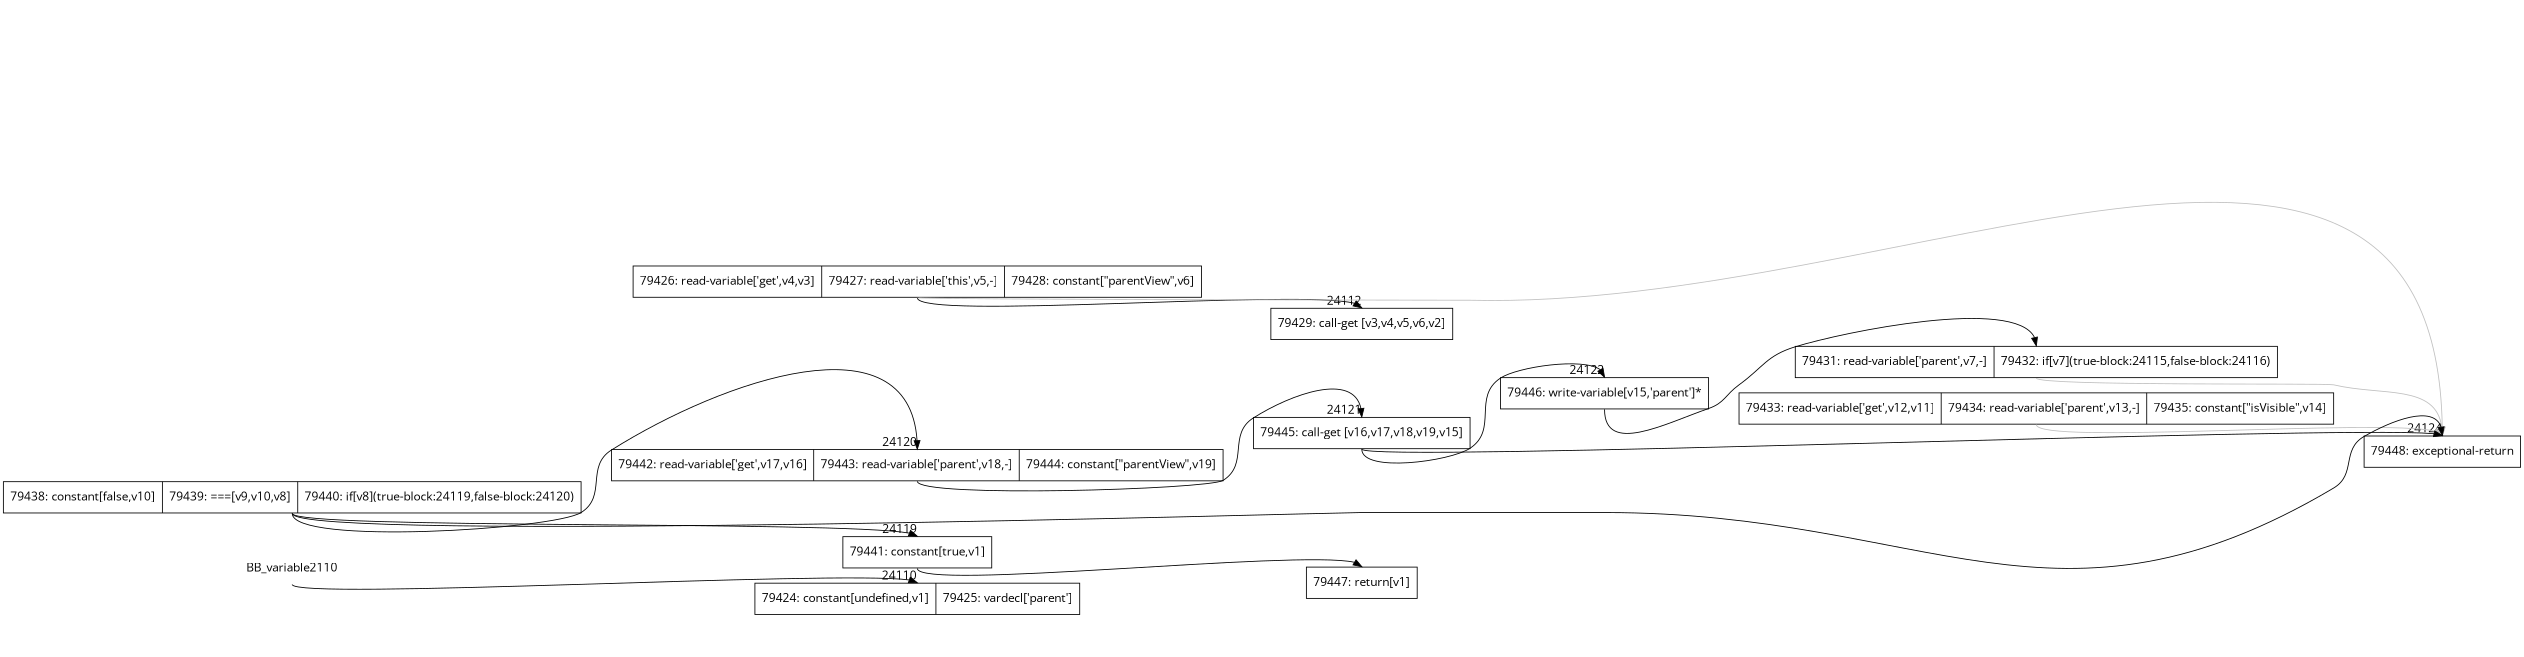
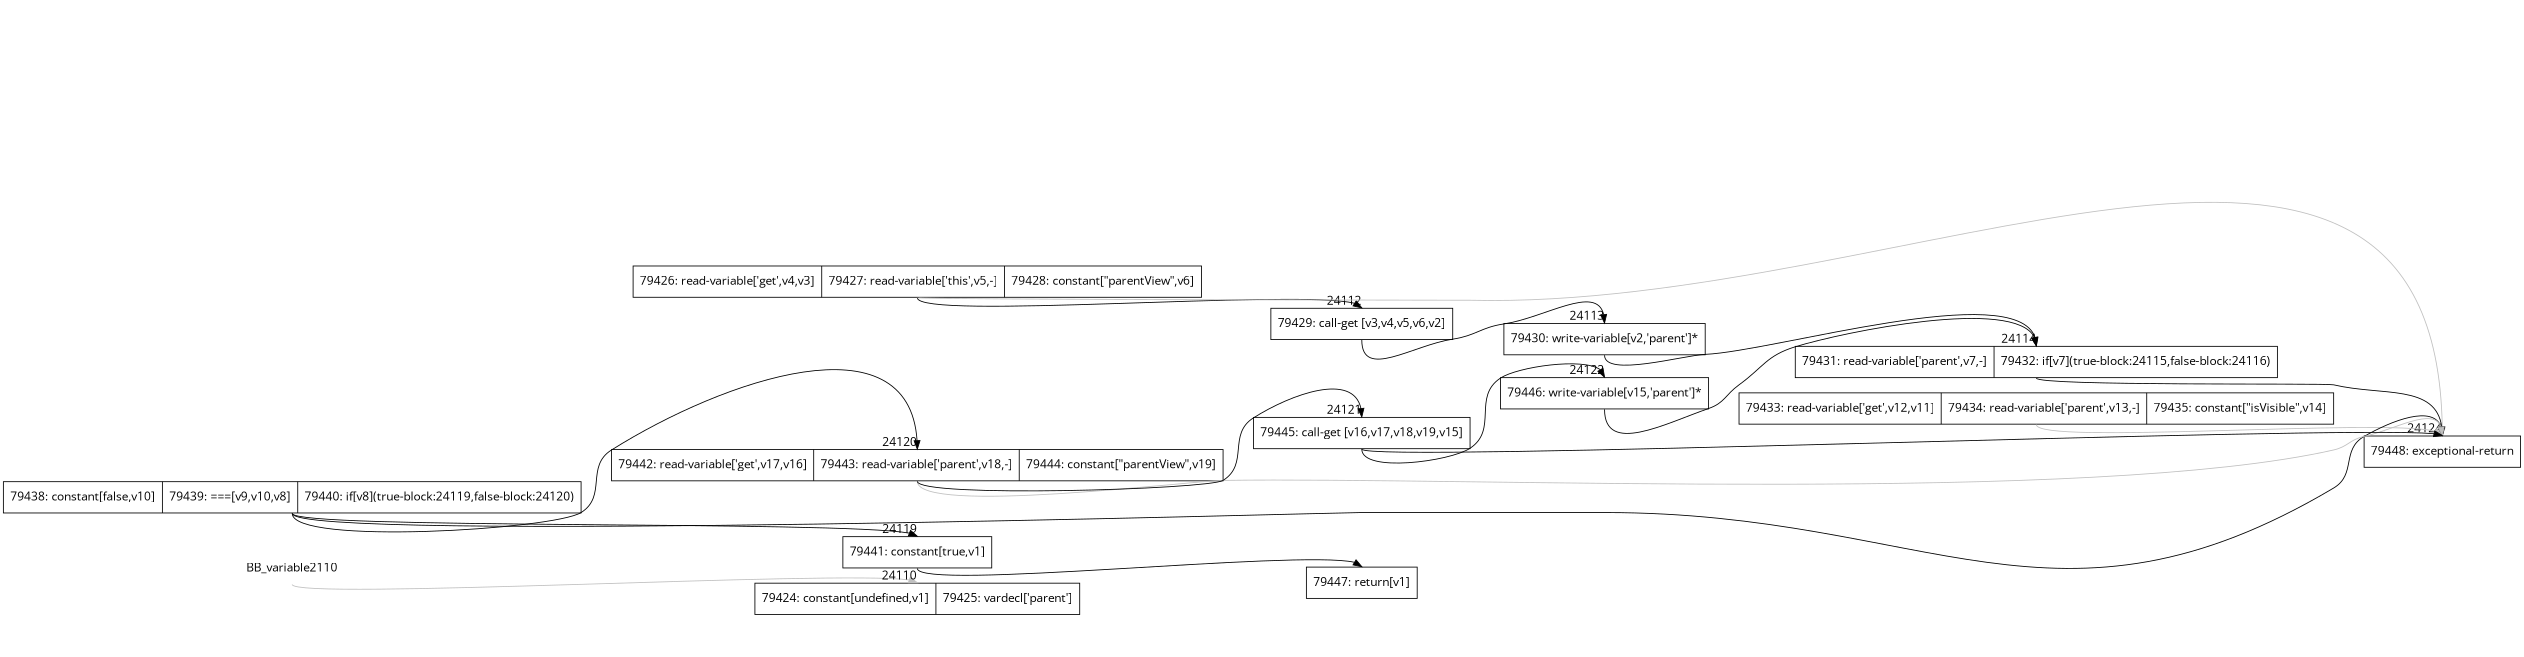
node "79430: write-variable[v2,'parent']*": added
edge "79431: read-variable['parent',v7,-]" -> "79448: exceptional-return": color gray -> black
edge "79442: read-variable['get',v17,v16]" -> "79448: exceptional-return": added
edge "BB_variable2110" -> "79424: constant[undefined,v1]": color black -> gray
